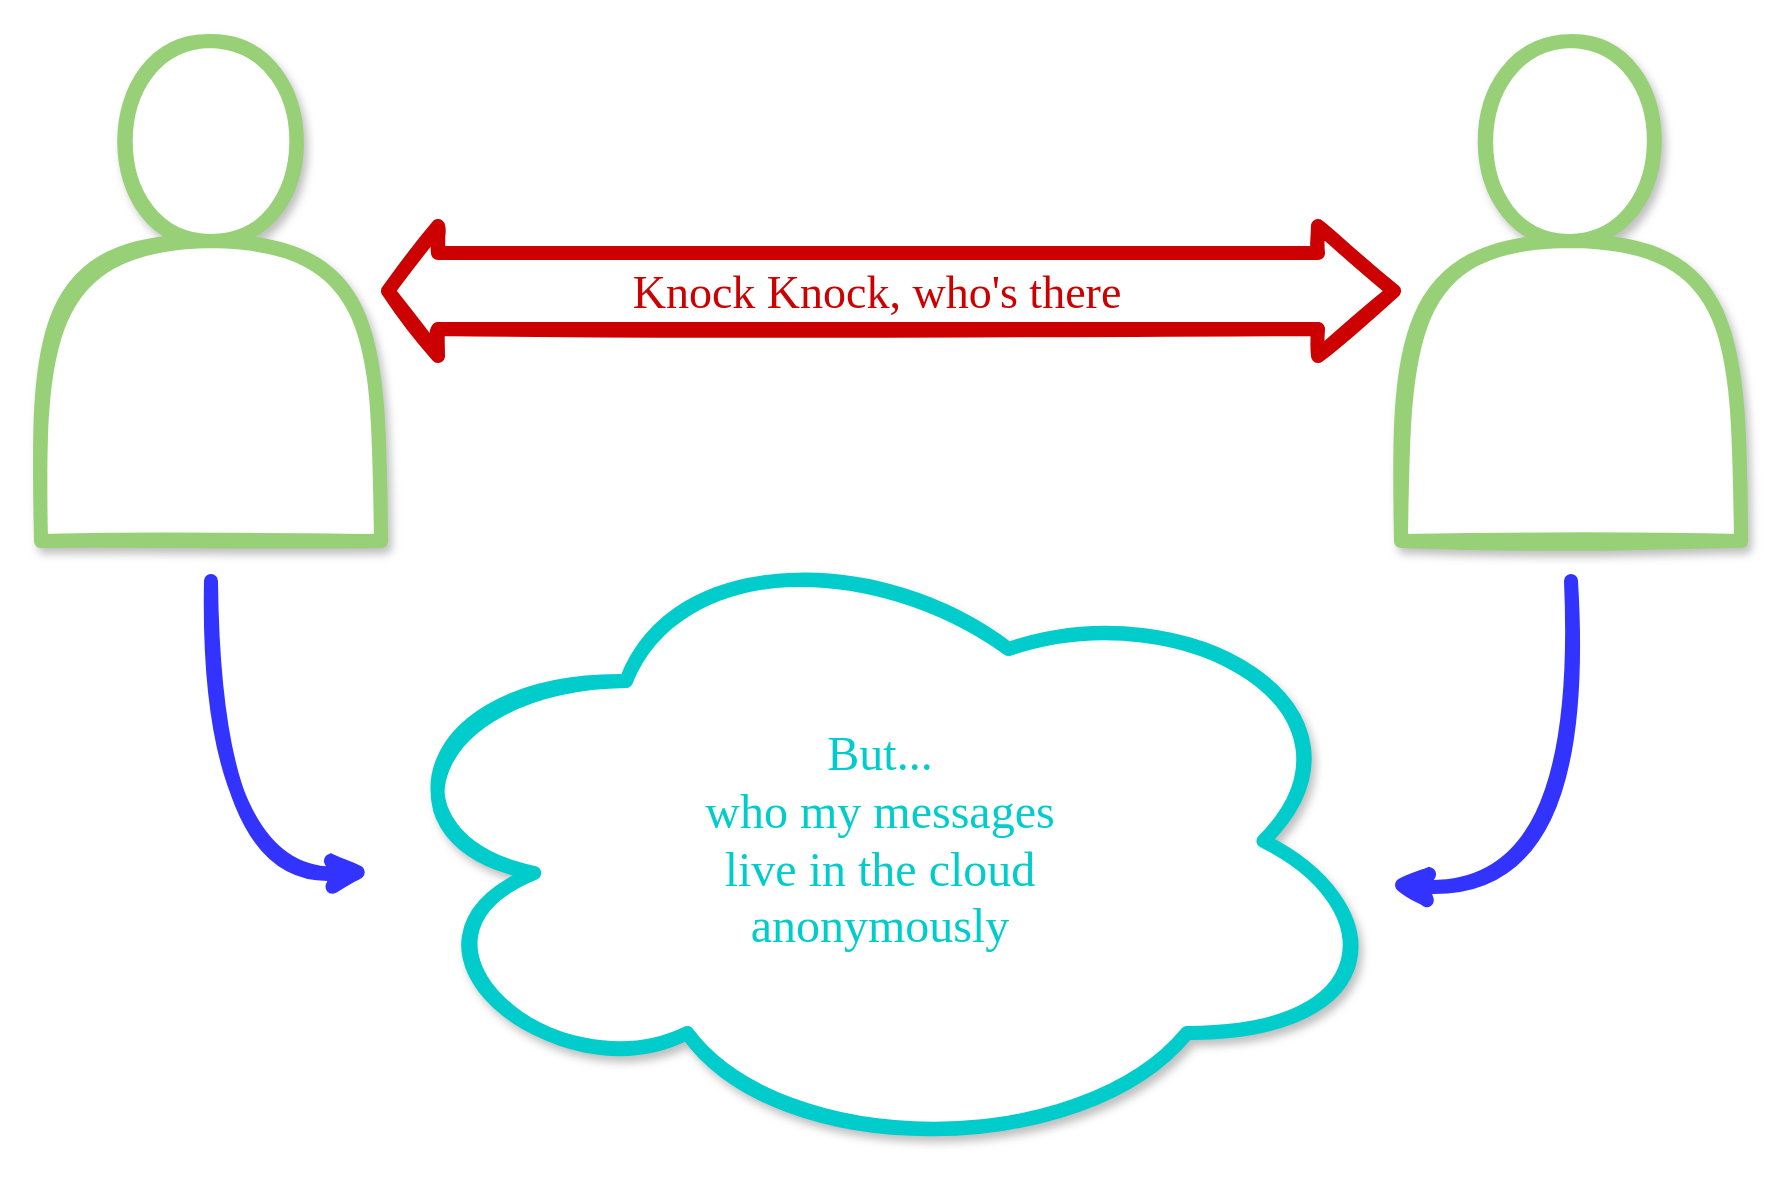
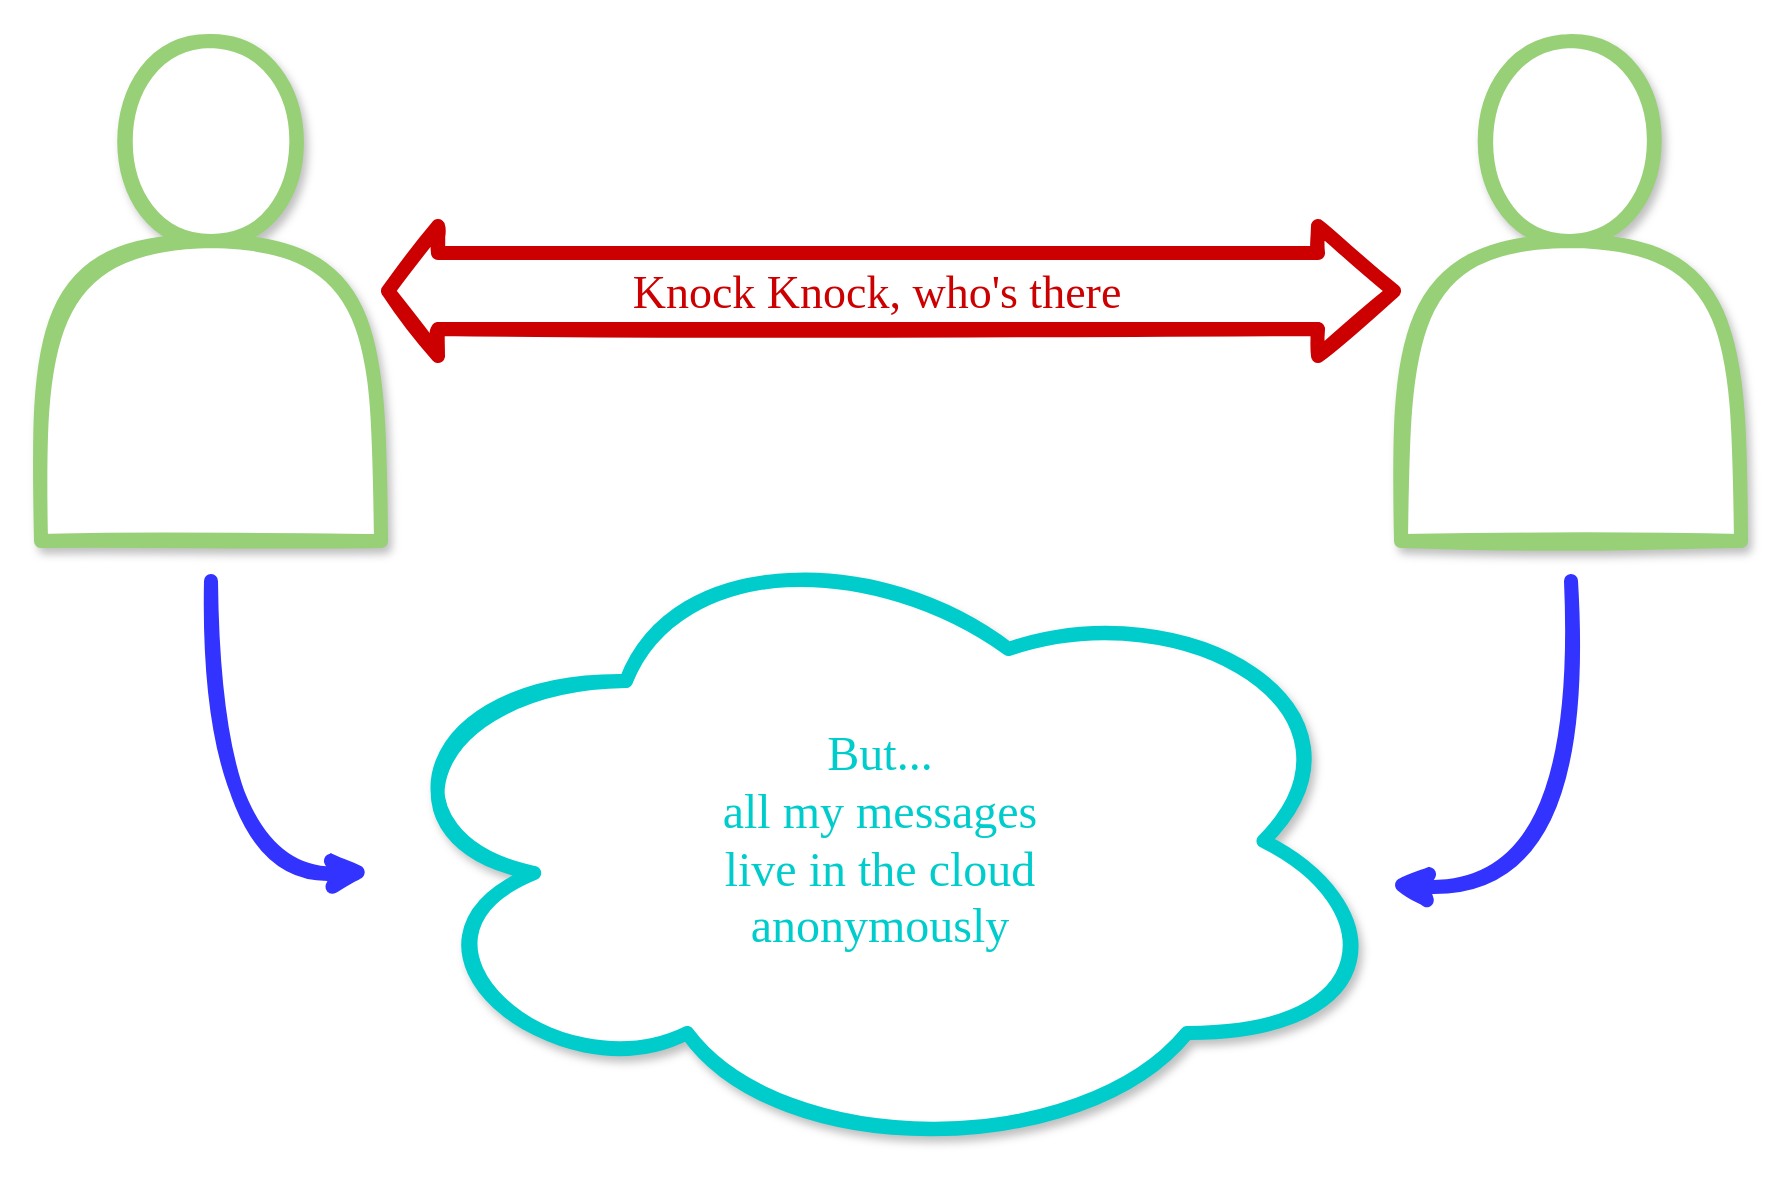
node "But... who my messages live in the cloud anonymously": label "But... who my messages live in the cloud anonymously" -> "But... all my messages live in the cloud anonymously"
